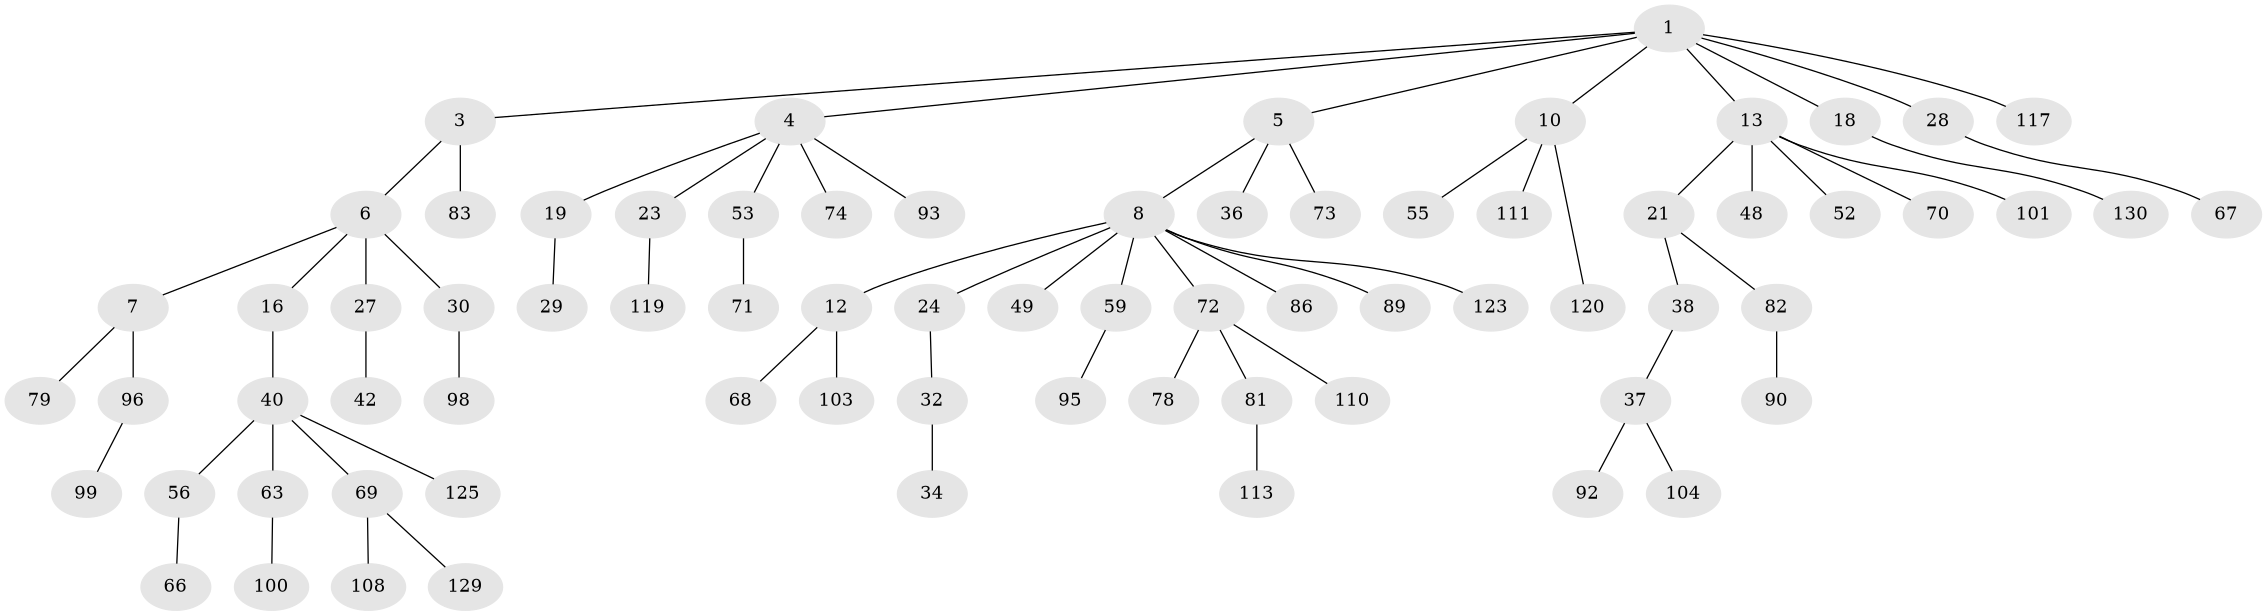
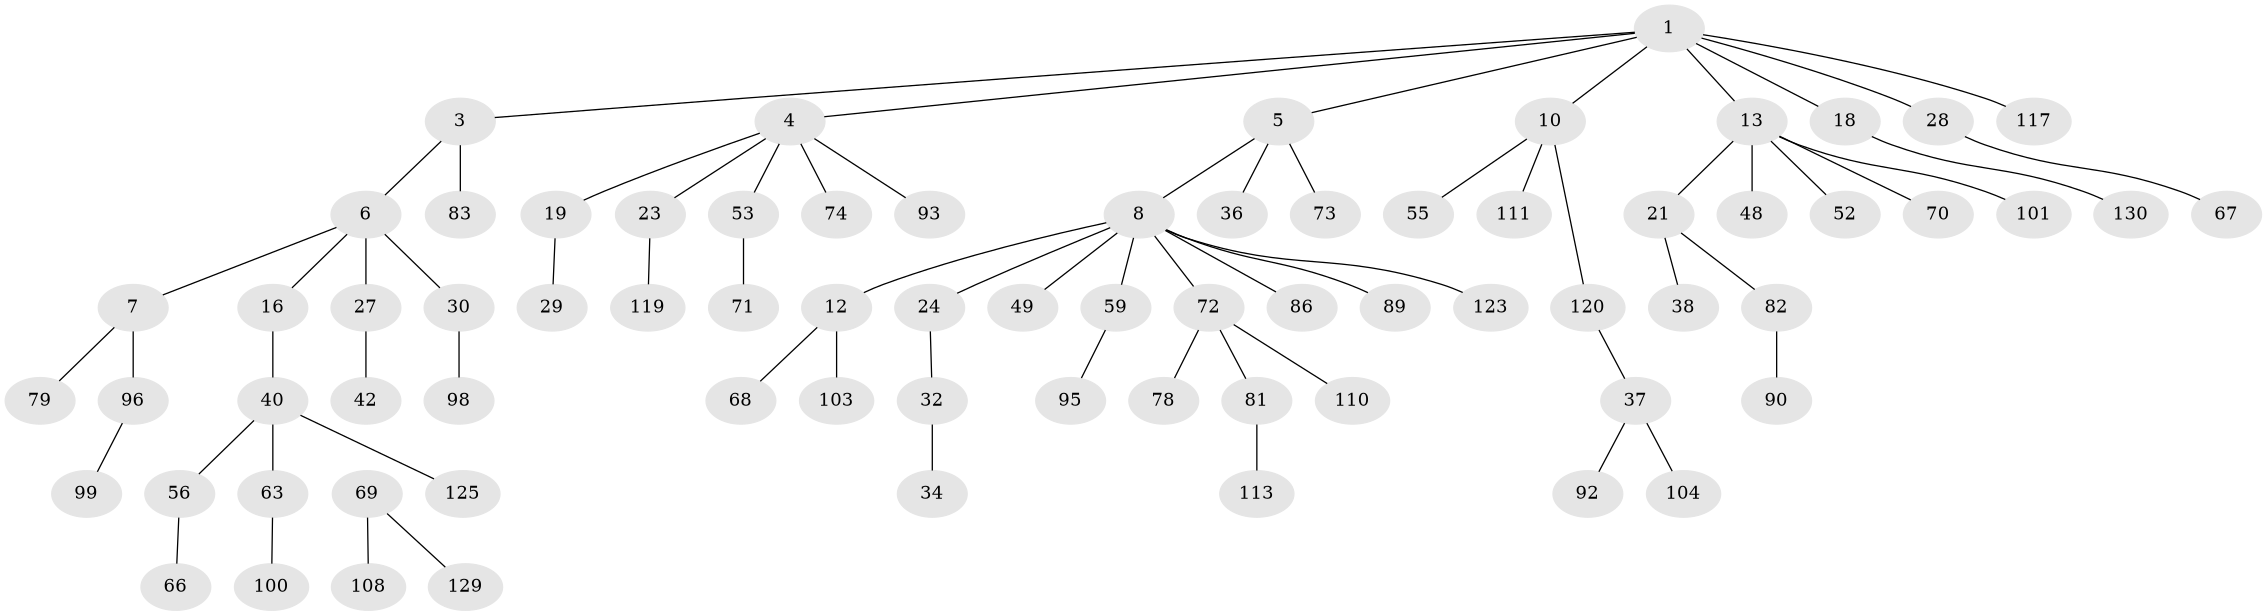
edge "38" -- "37": now "120" -- "37"
edge "40" -- "69": removed
